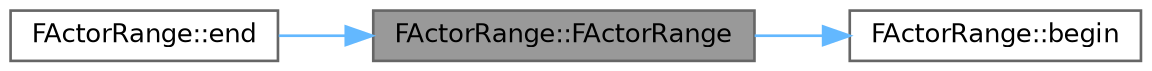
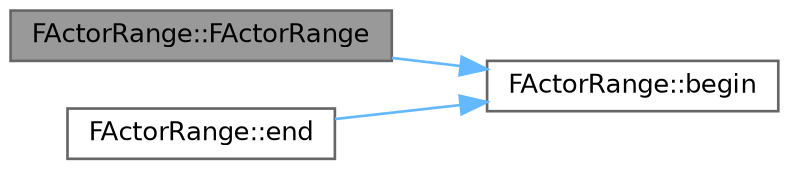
edge "FActorRange::end" -> "FActorRange::FActorRange": now "FActorRange::end" -> "FActorRange::begin"
